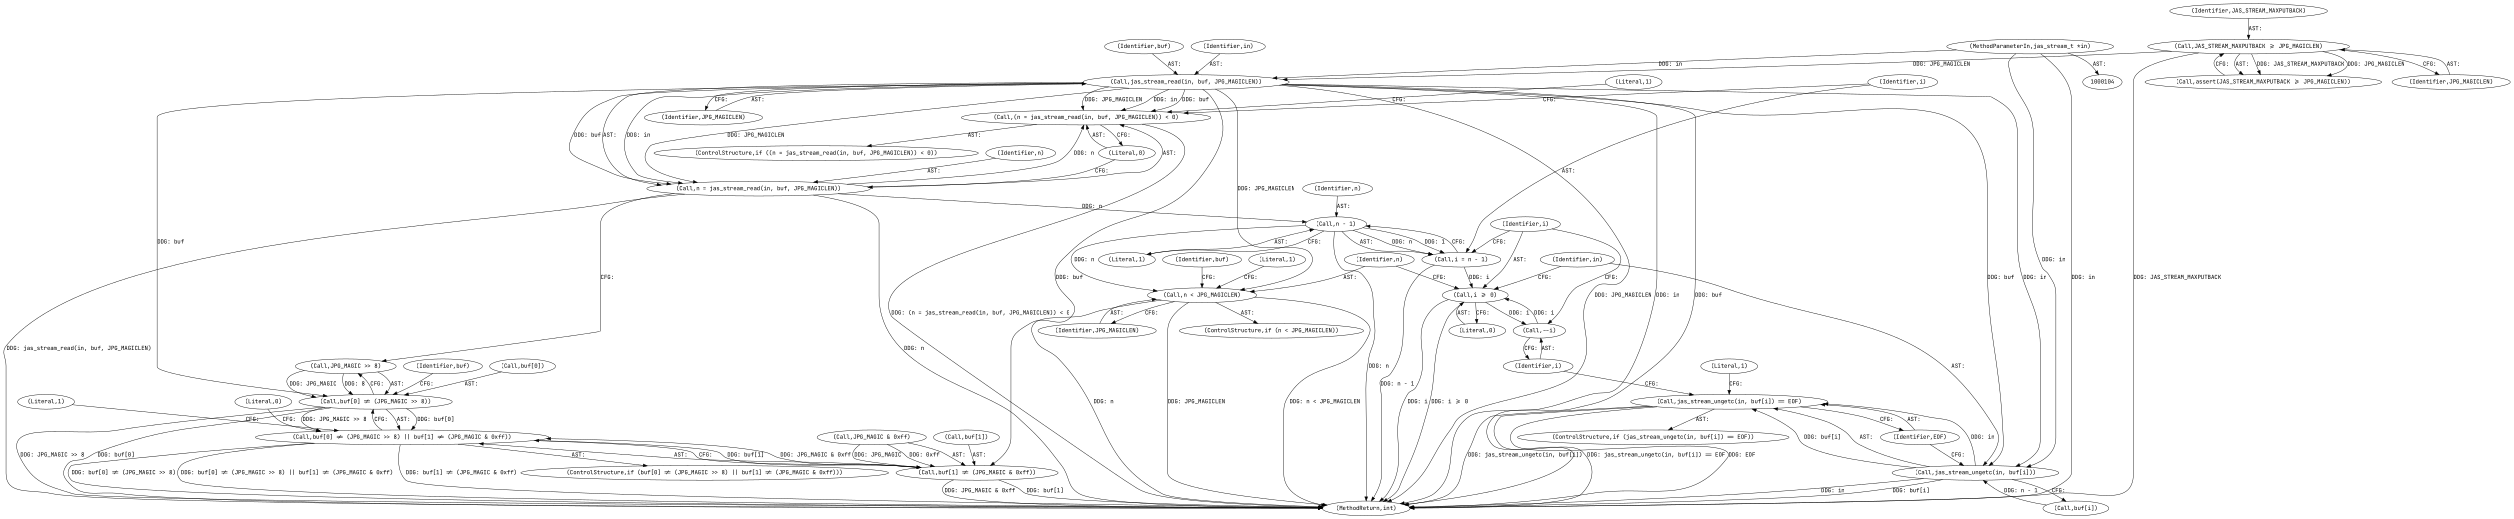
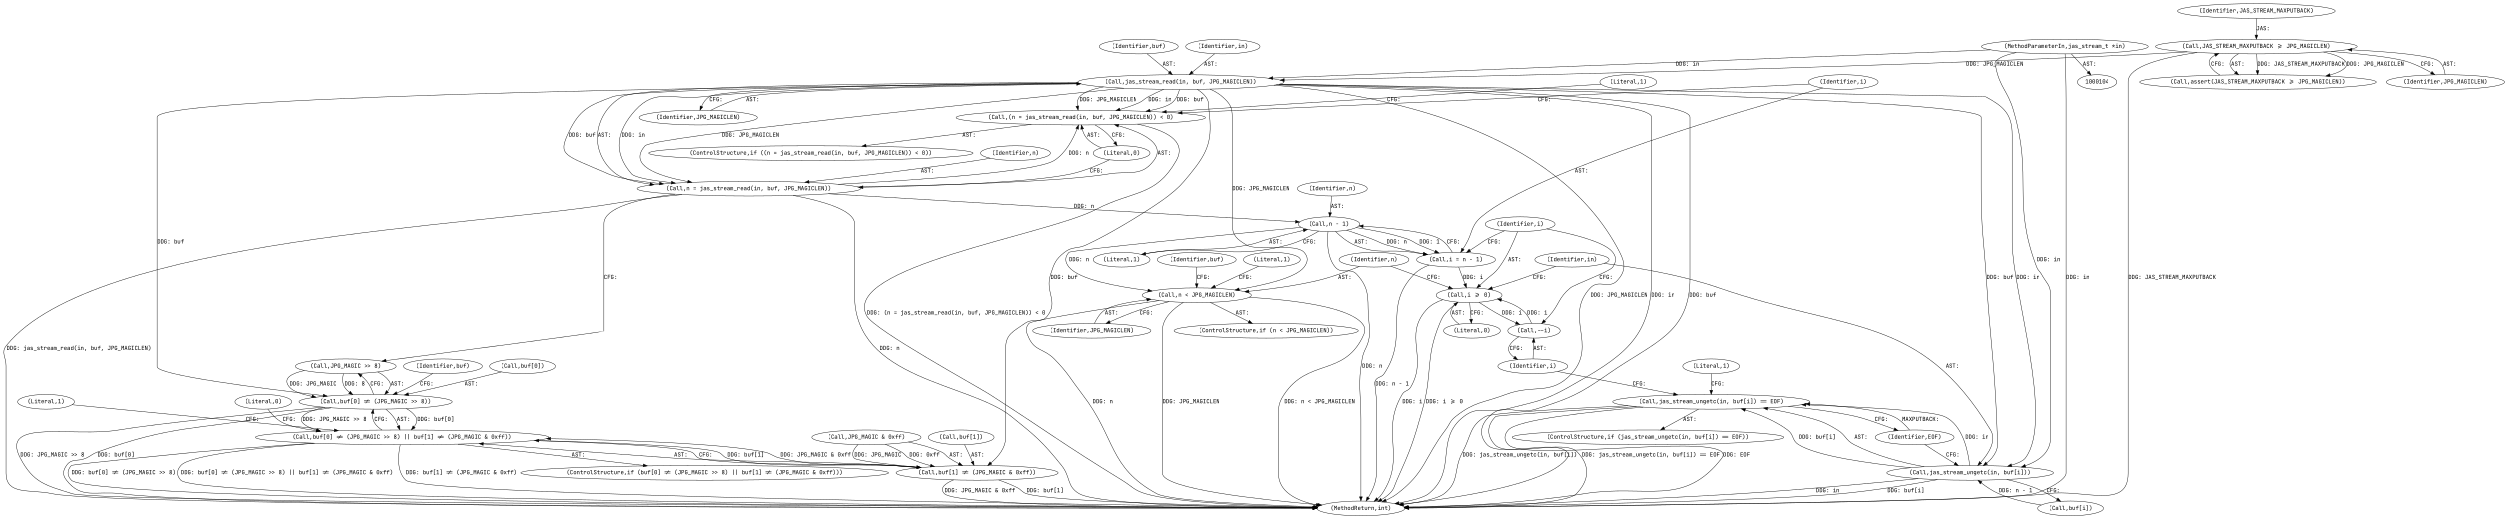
edge "(Identifier,JAS_STREAM_MAXPUTBACK)" -> "(Call,JAS_STREAM_MAXPUTBACK >= JPG_MAGICLEN)": label "AST: " -> "JAS: "
edge "(Identifier,EOF)" -> "(Call,jas_stream_ungetc(in, buf[i]) == EOF)": label "AST: " -> "MAXPUTBACK: "
